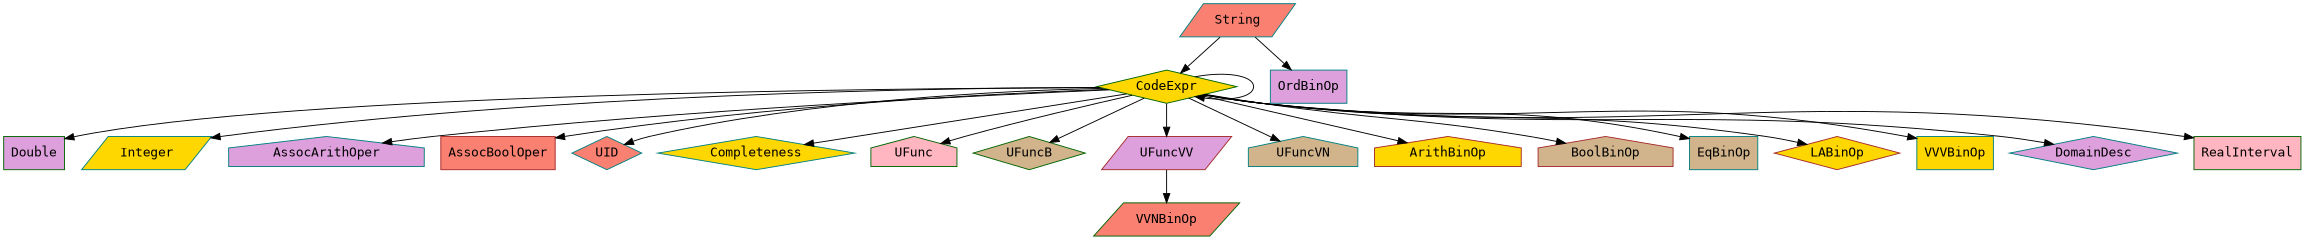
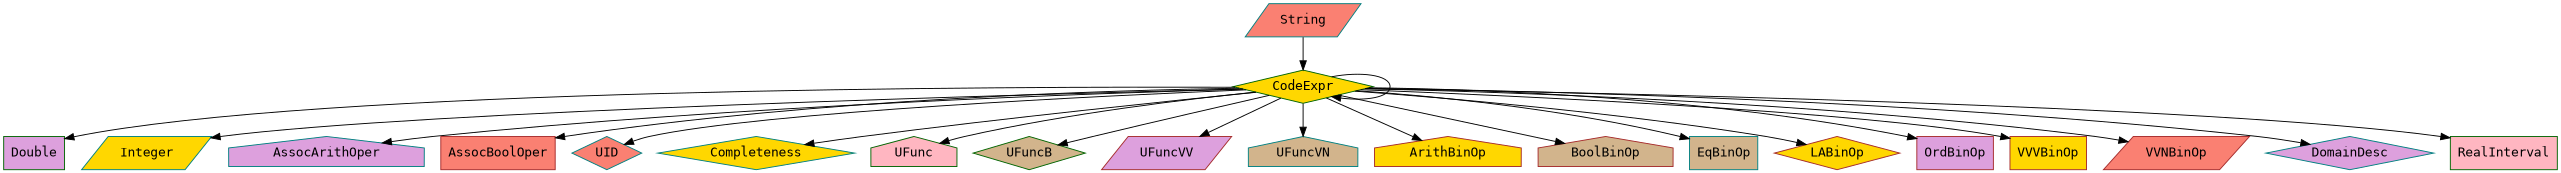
edge "String" -> "OrdBinOp": now "CodeExpr" -> "OrdBinOp"
node "OrdBinOp": color teal -> brown
node "VVVBinOp": color teal -> brown
edge "UFuncVV" -> "VVNBinOp": now "CodeExpr" -> "VVNBinOp"
node "VVNBinOp": color darkgreen -> brown
